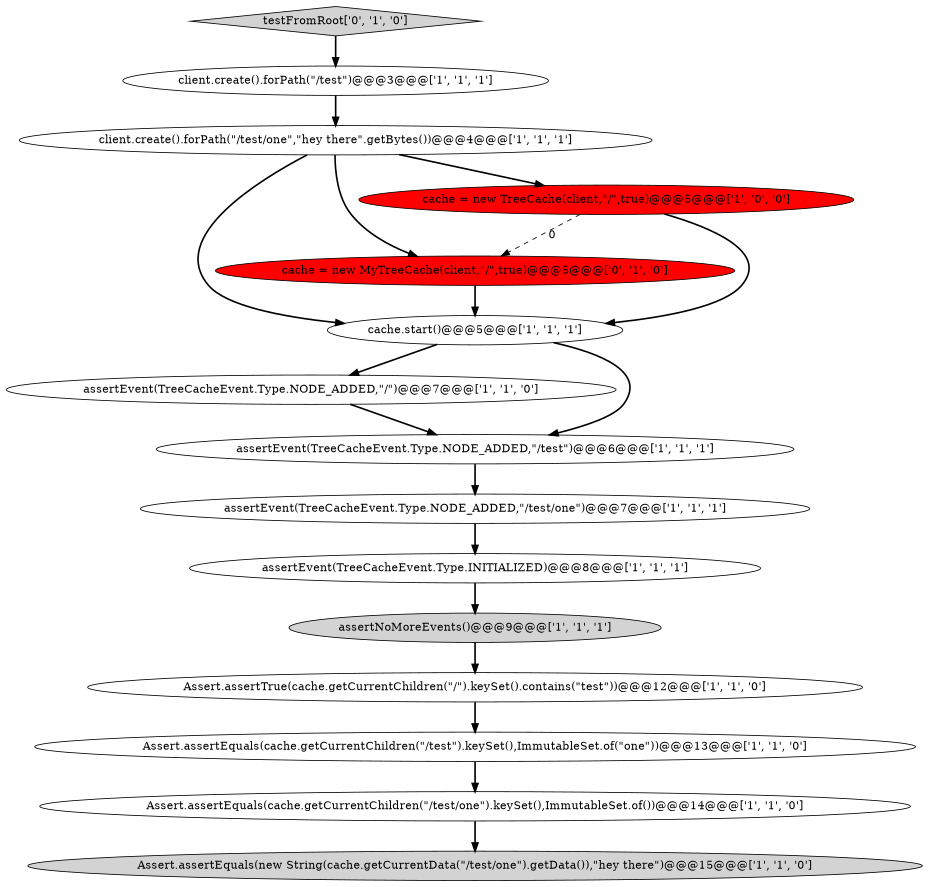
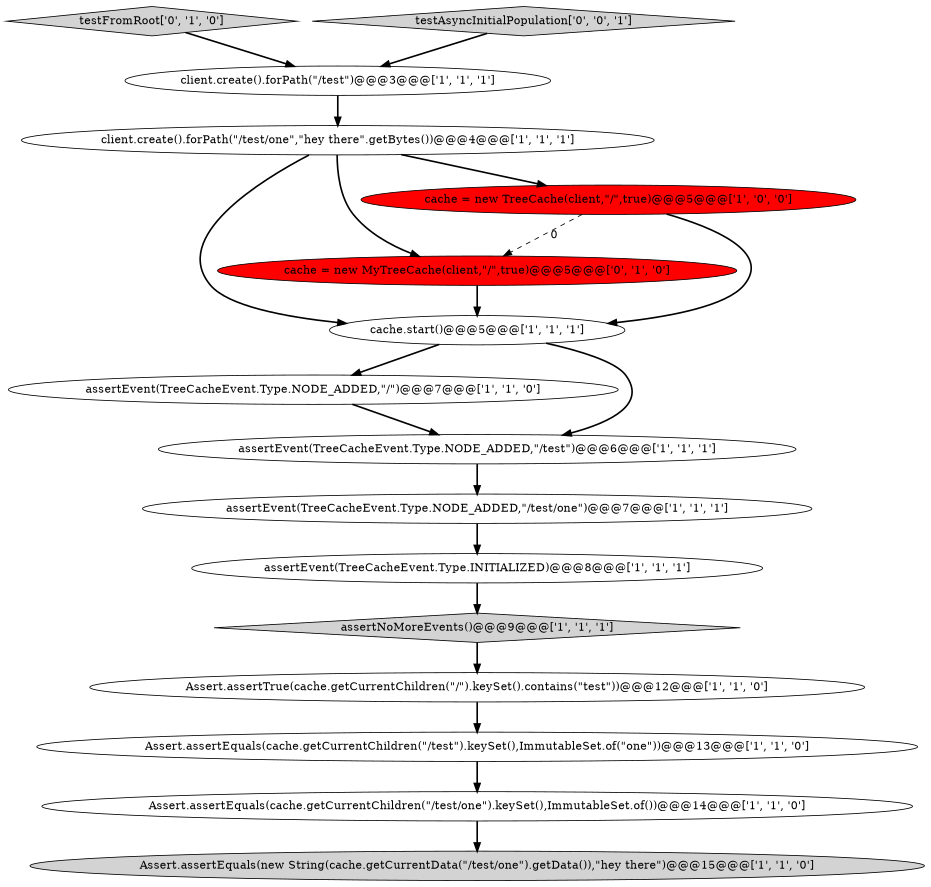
node "testAsyncInitialPopulation['0', '0', '1']": added
node "assertNoMoreEvents()@@@9@@@['1', '1', '1']": shape ellipse -> diamond
